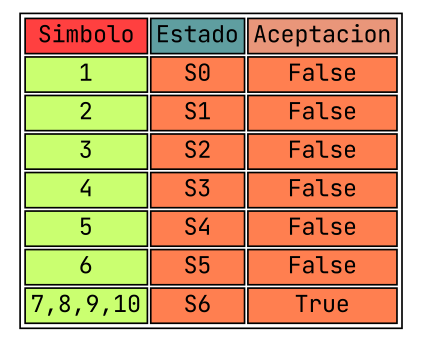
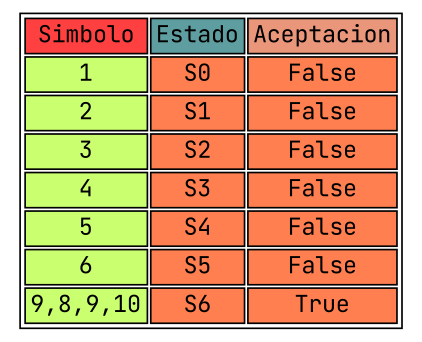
node "Simbolo": text "7,8,9,10" -> "9,8,9,10"
